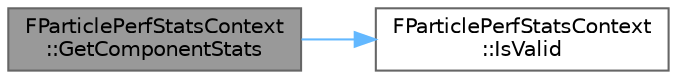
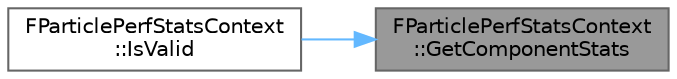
edge "FParticlePerfStatsContext ::GetComponentStats" -> "FParticlePerfStatsContext ::IsValid": reversed
